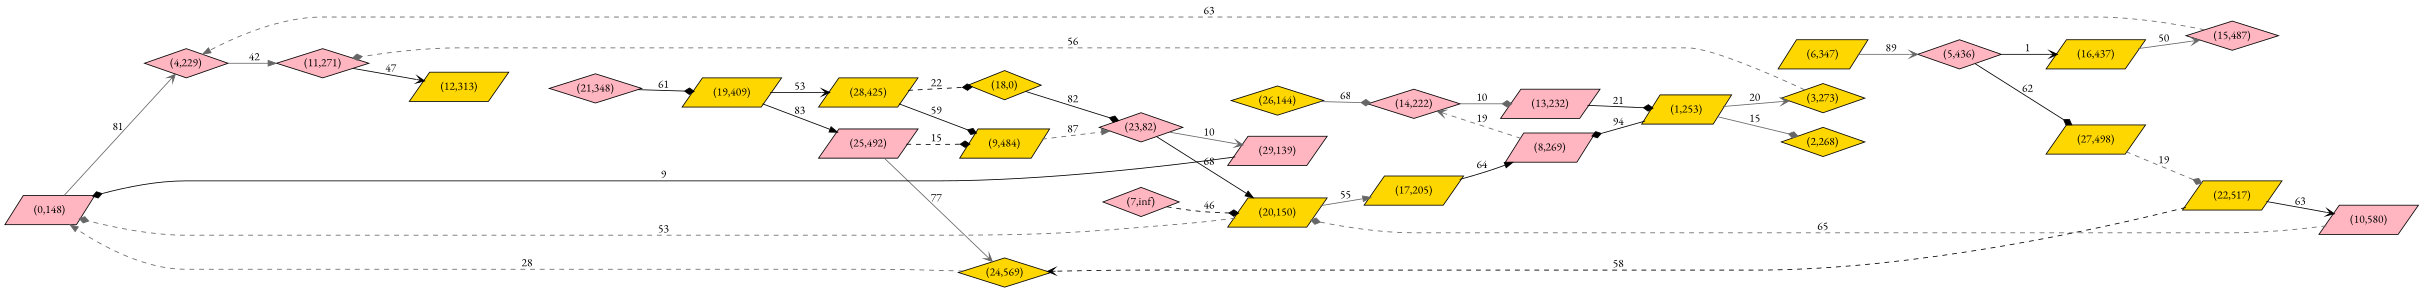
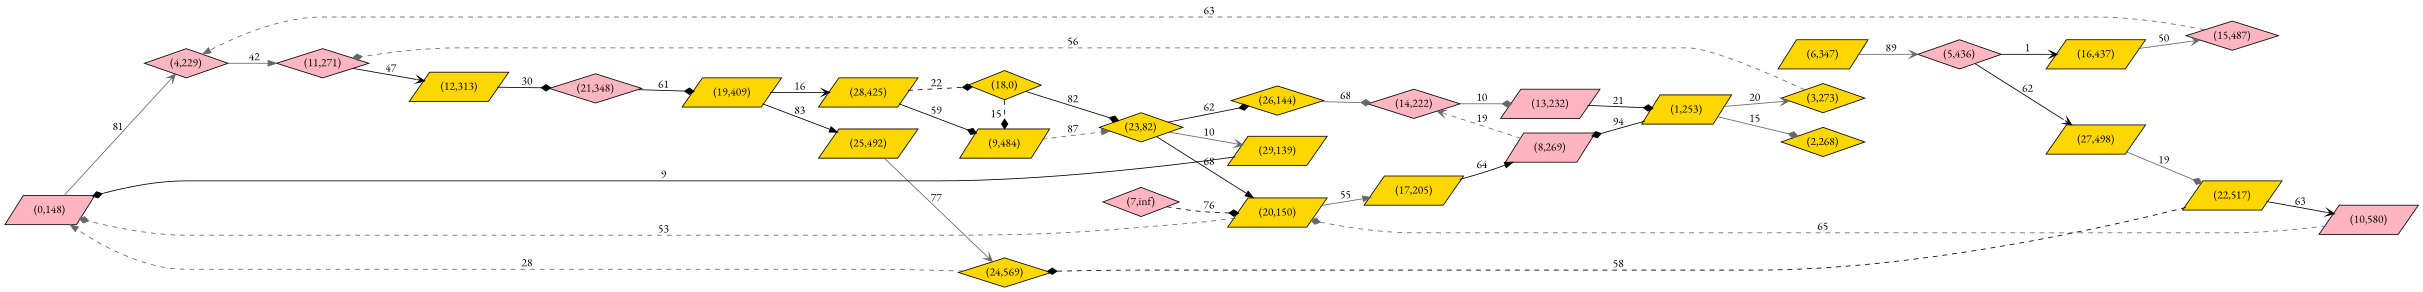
edge "(19,409)" -> "(28,425)": label "53" -> "16"
edge "(12,313)" -> "(21,348)": added, label "30"
edge "(5,436)" -> "(27,498)": arrowhead diamond -> vee
edge "(23,82)" -> "(26,144)": added, label "62"
node "(23,82)": fillcolor lightpink -> gold
node "(25,492)": fillcolor lightpink -> gold
edge "(25,492)" -> "(9,484)": now "(18,0)" -> "(9,484)"
node "(29,139)": fillcolor lightpink -> gold
edge "(27,498)" -> "(22,517)": style dashed -> solid
edge "(7,inf)" -> "(20,150)": label "46" -> "76"
edge "(22,517)" -> "(24,569)": arrowhead vee -> diamond
